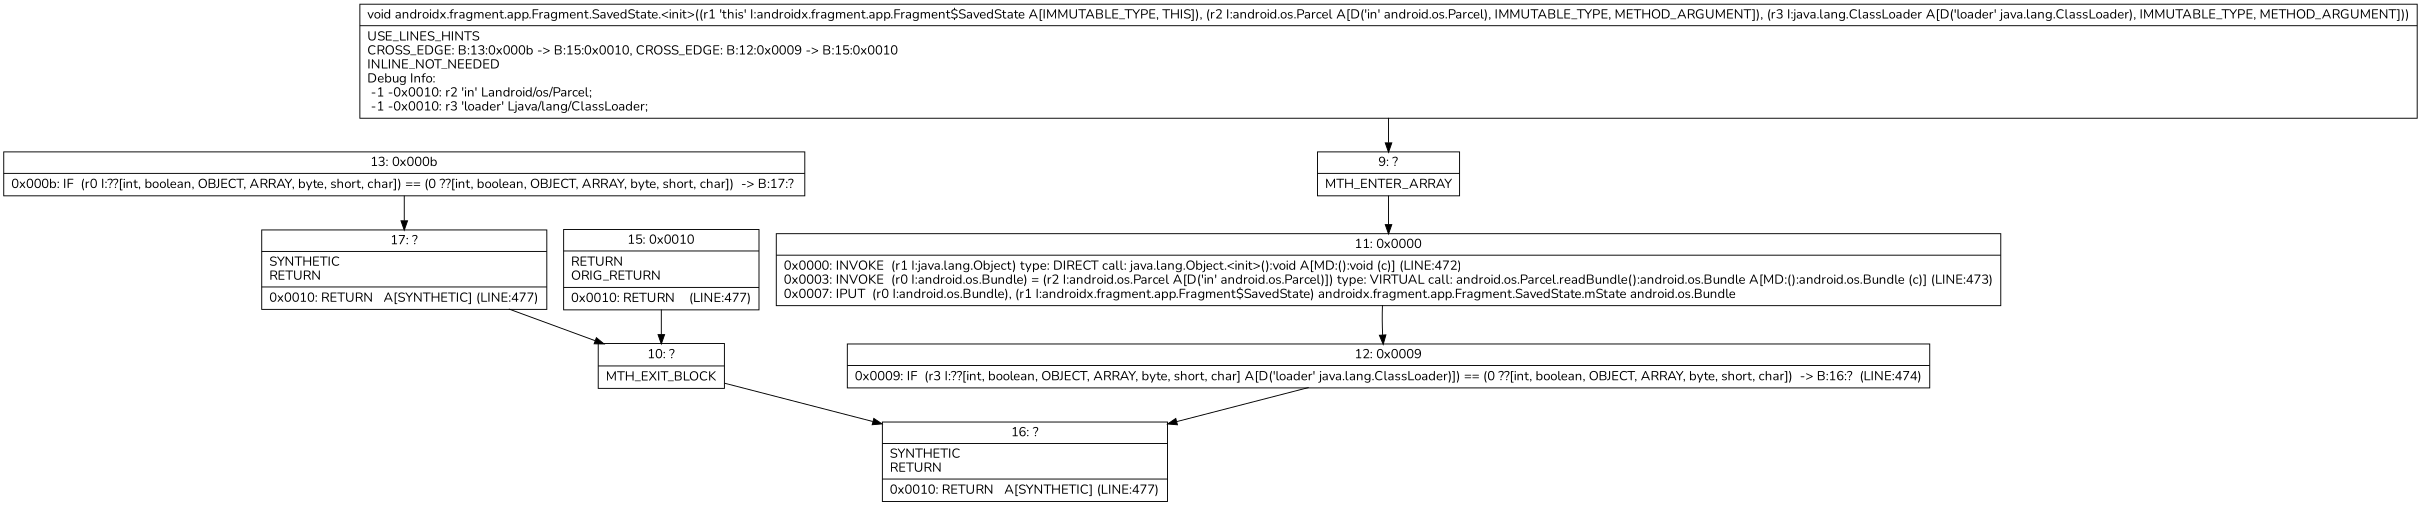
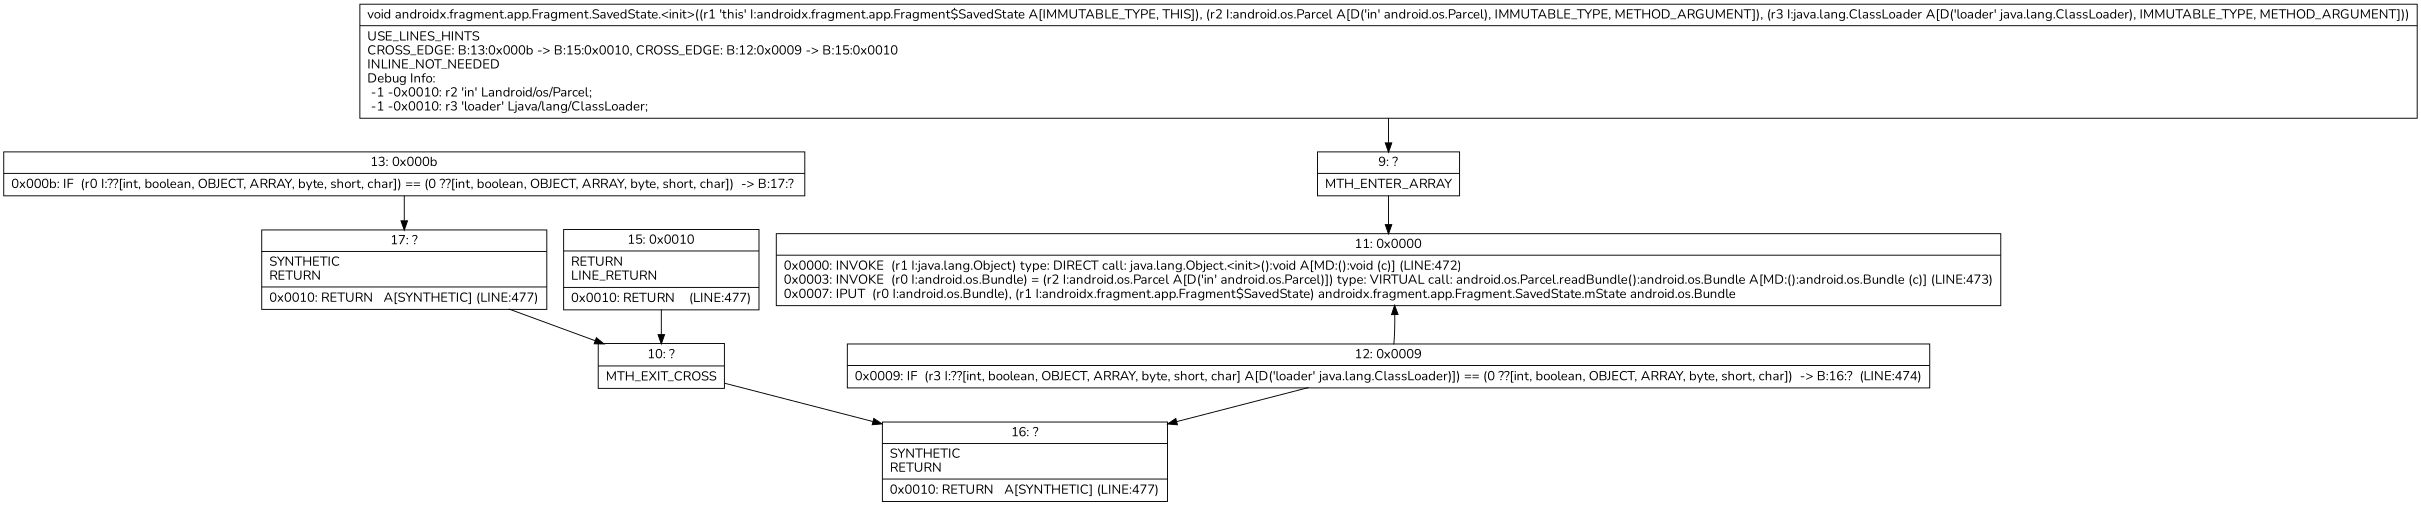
node "15: 0x0010": text "ORIG_RETURN" -> "LINE_RETURN"
edge "11: 0x0000" -> "12: 0x0009": reversed
node "10: ?": text "MTH_EXIT_BLOCK" -> "MTH_EXIT_CROSS"
